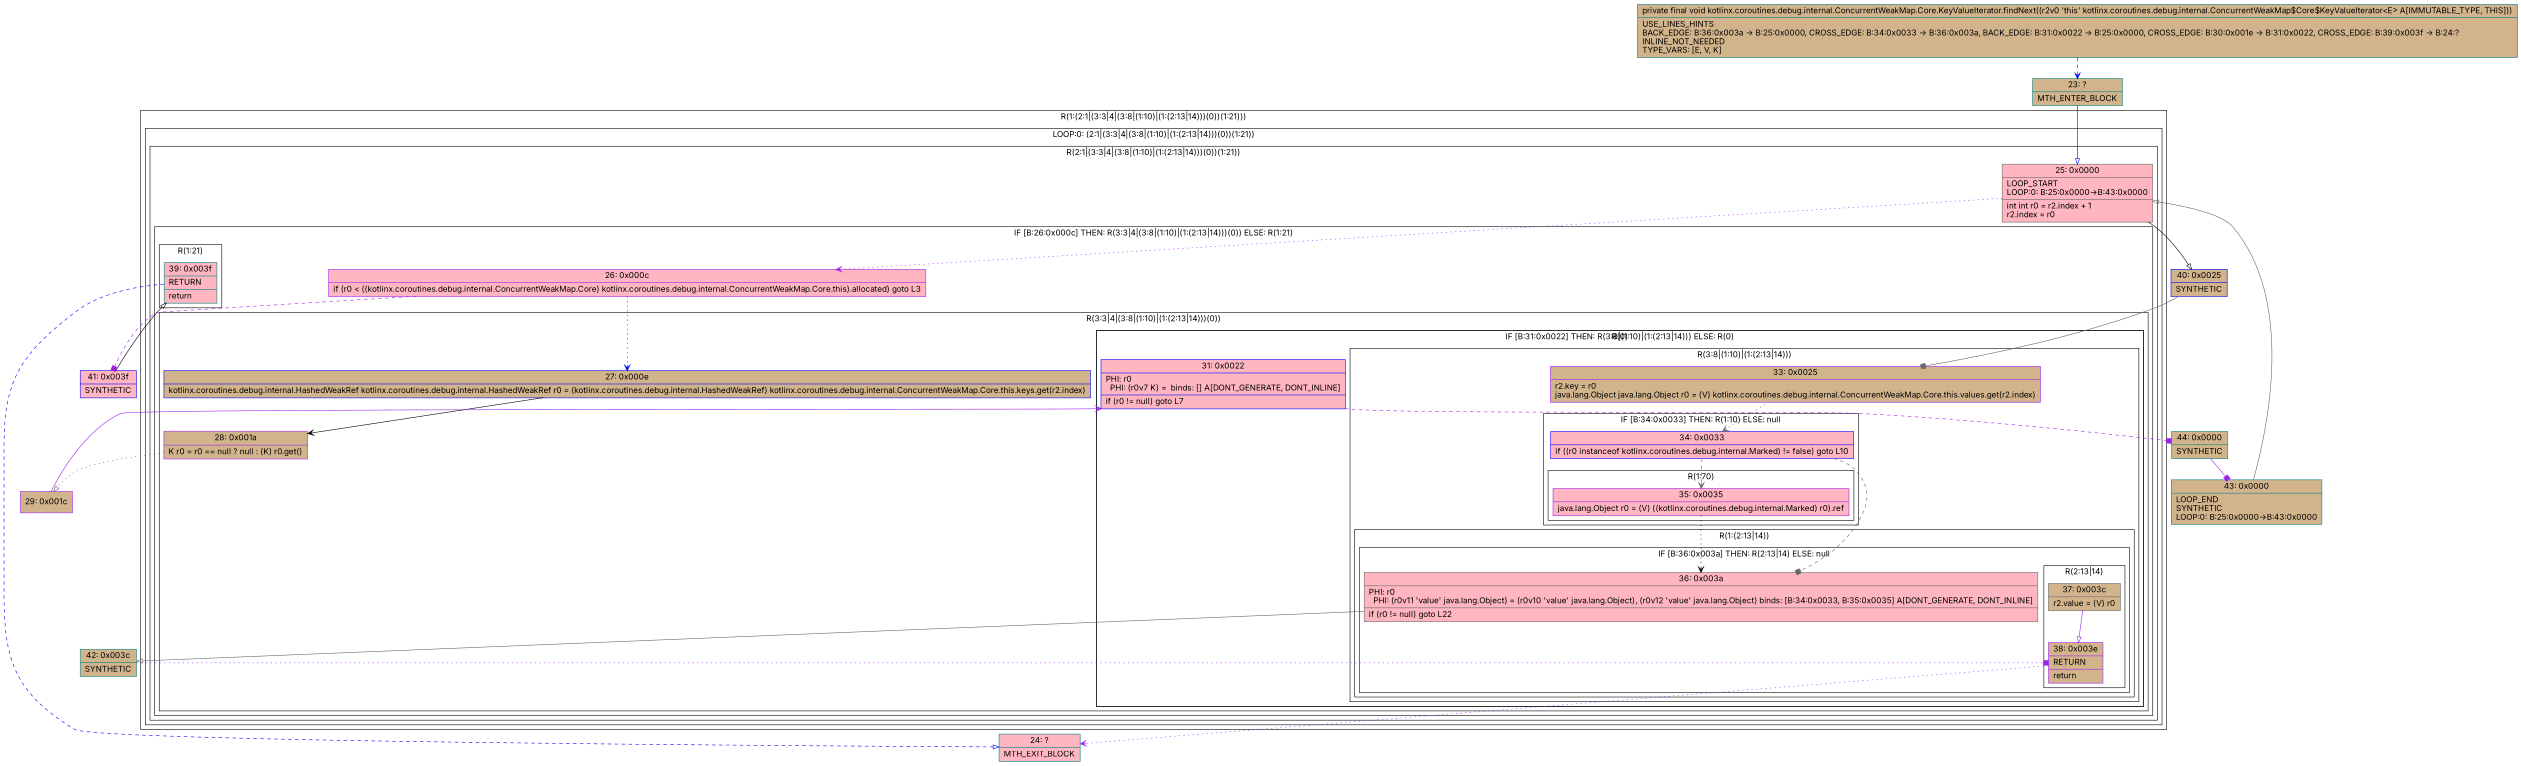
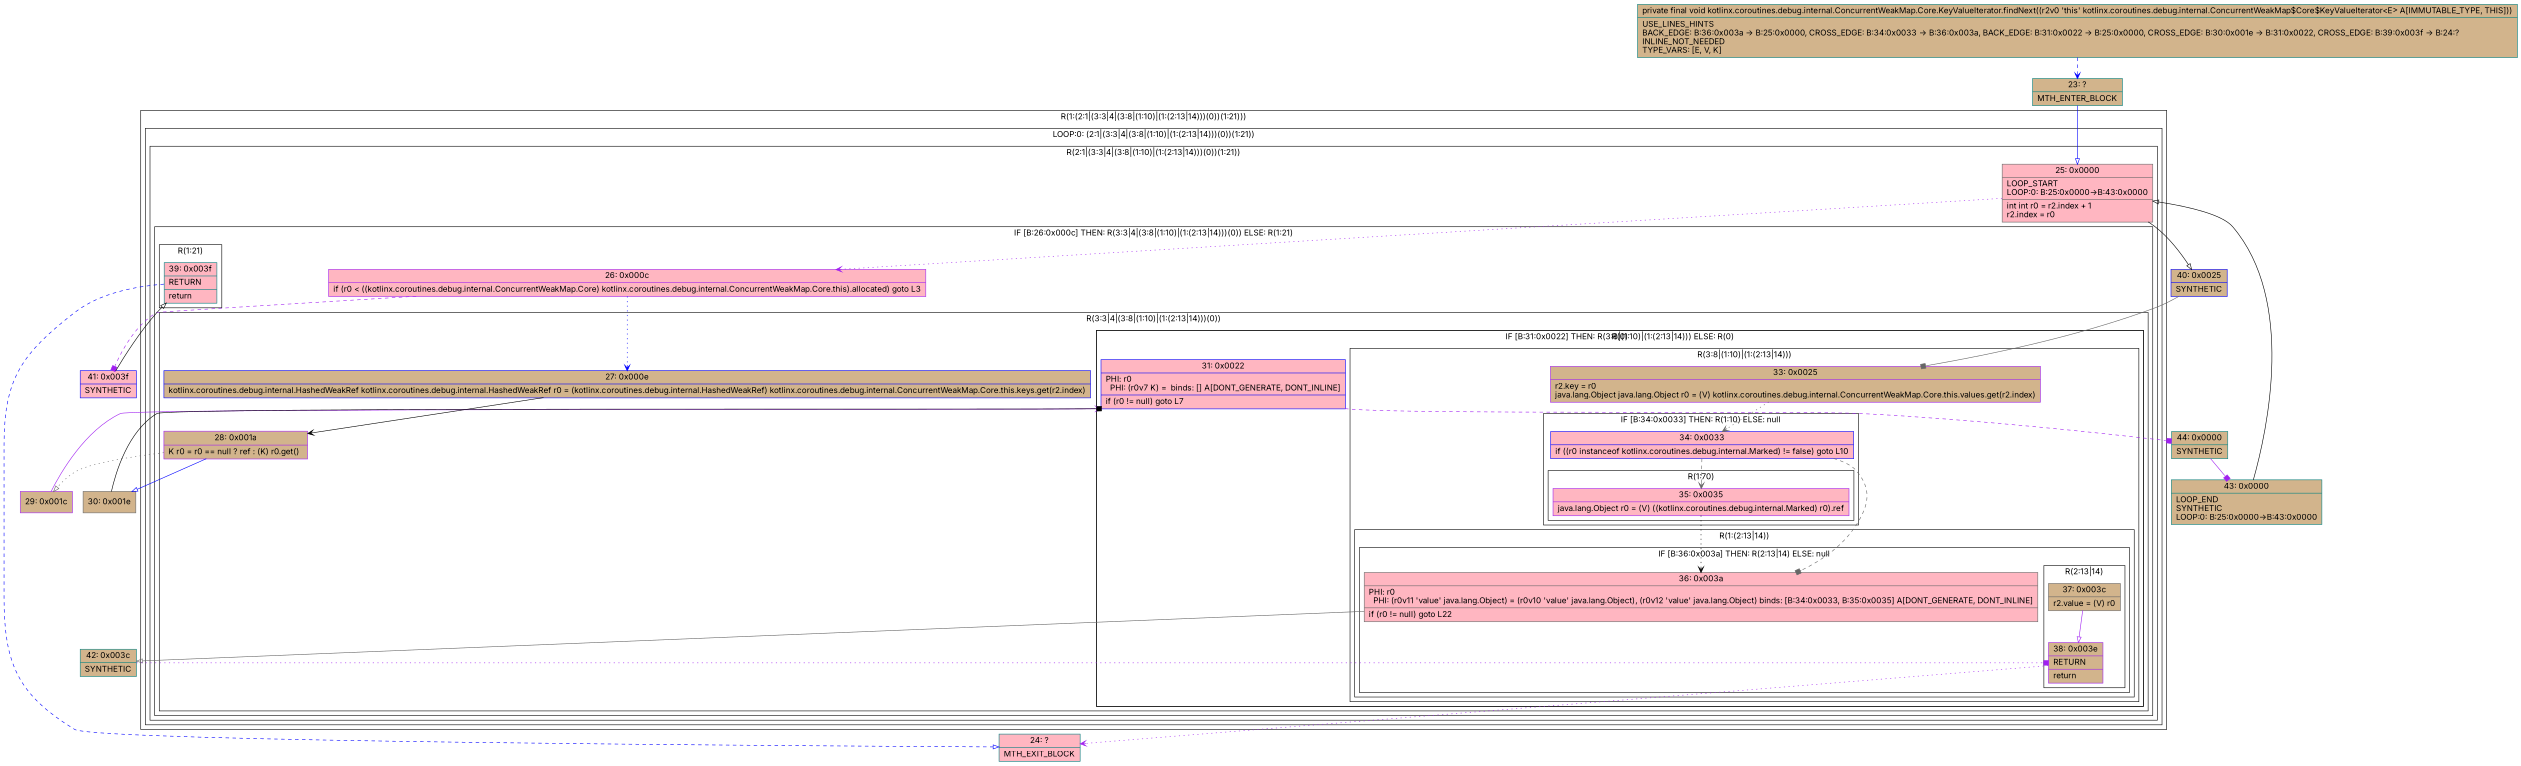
edge "43: 0x0000" -> "25: 0x0000": color gray40 -> black
node "28: 0x001a": text "K r0 = r0 == null ? null : (K) r0.get()" -> "K r0 = r0 == null ? ref : (K) r0.get()"
node "30: 0x001e": added
